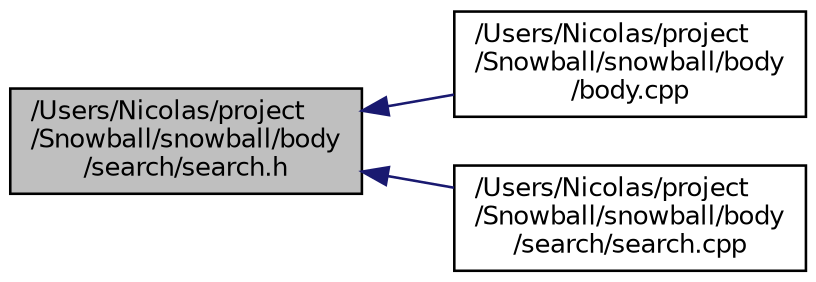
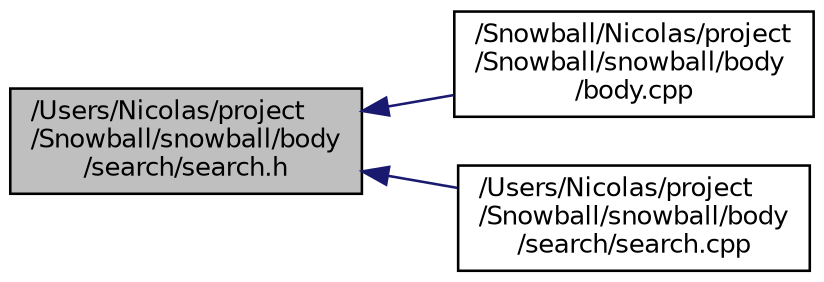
node "/Users/Nicolas/project /Snowball/snowball/body /body.cpp": label "/Users/Nicolas/project /Snowball/snowball/body /body.cpp" -> "/Snowball/Nicolas/project /Snowball/snowball/body /body.cpp"
